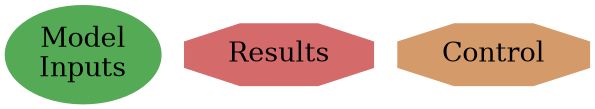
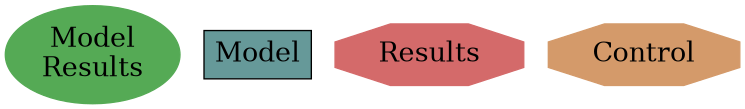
node "Model Inputs": label "Model Inputs" -> "Model Results"
node "Model": added
